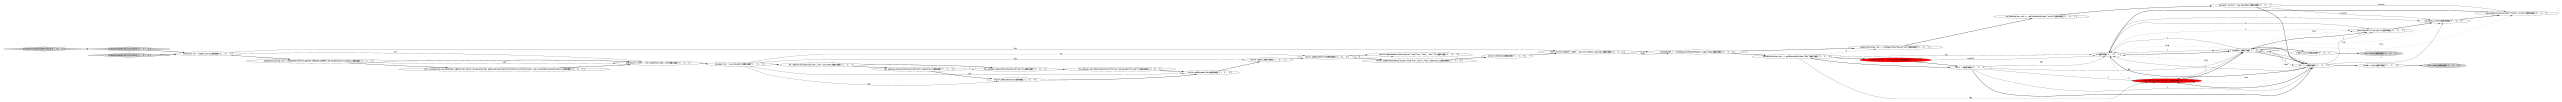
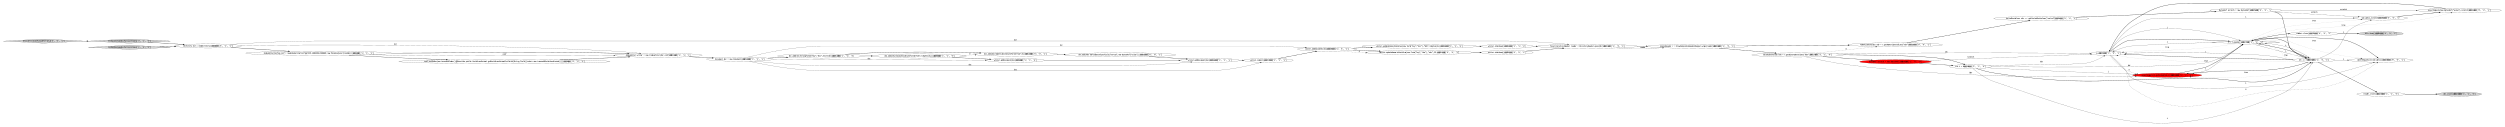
edge "assertEquals(17,ndv.get(i))@@@29@@@['0', '0', '1']" -> "sdv.get(i,scratch)@@@30@@@['0', '0', '1']": removed
node "writer.shutdown()@@@20@@@['0', '0', '1']": added
